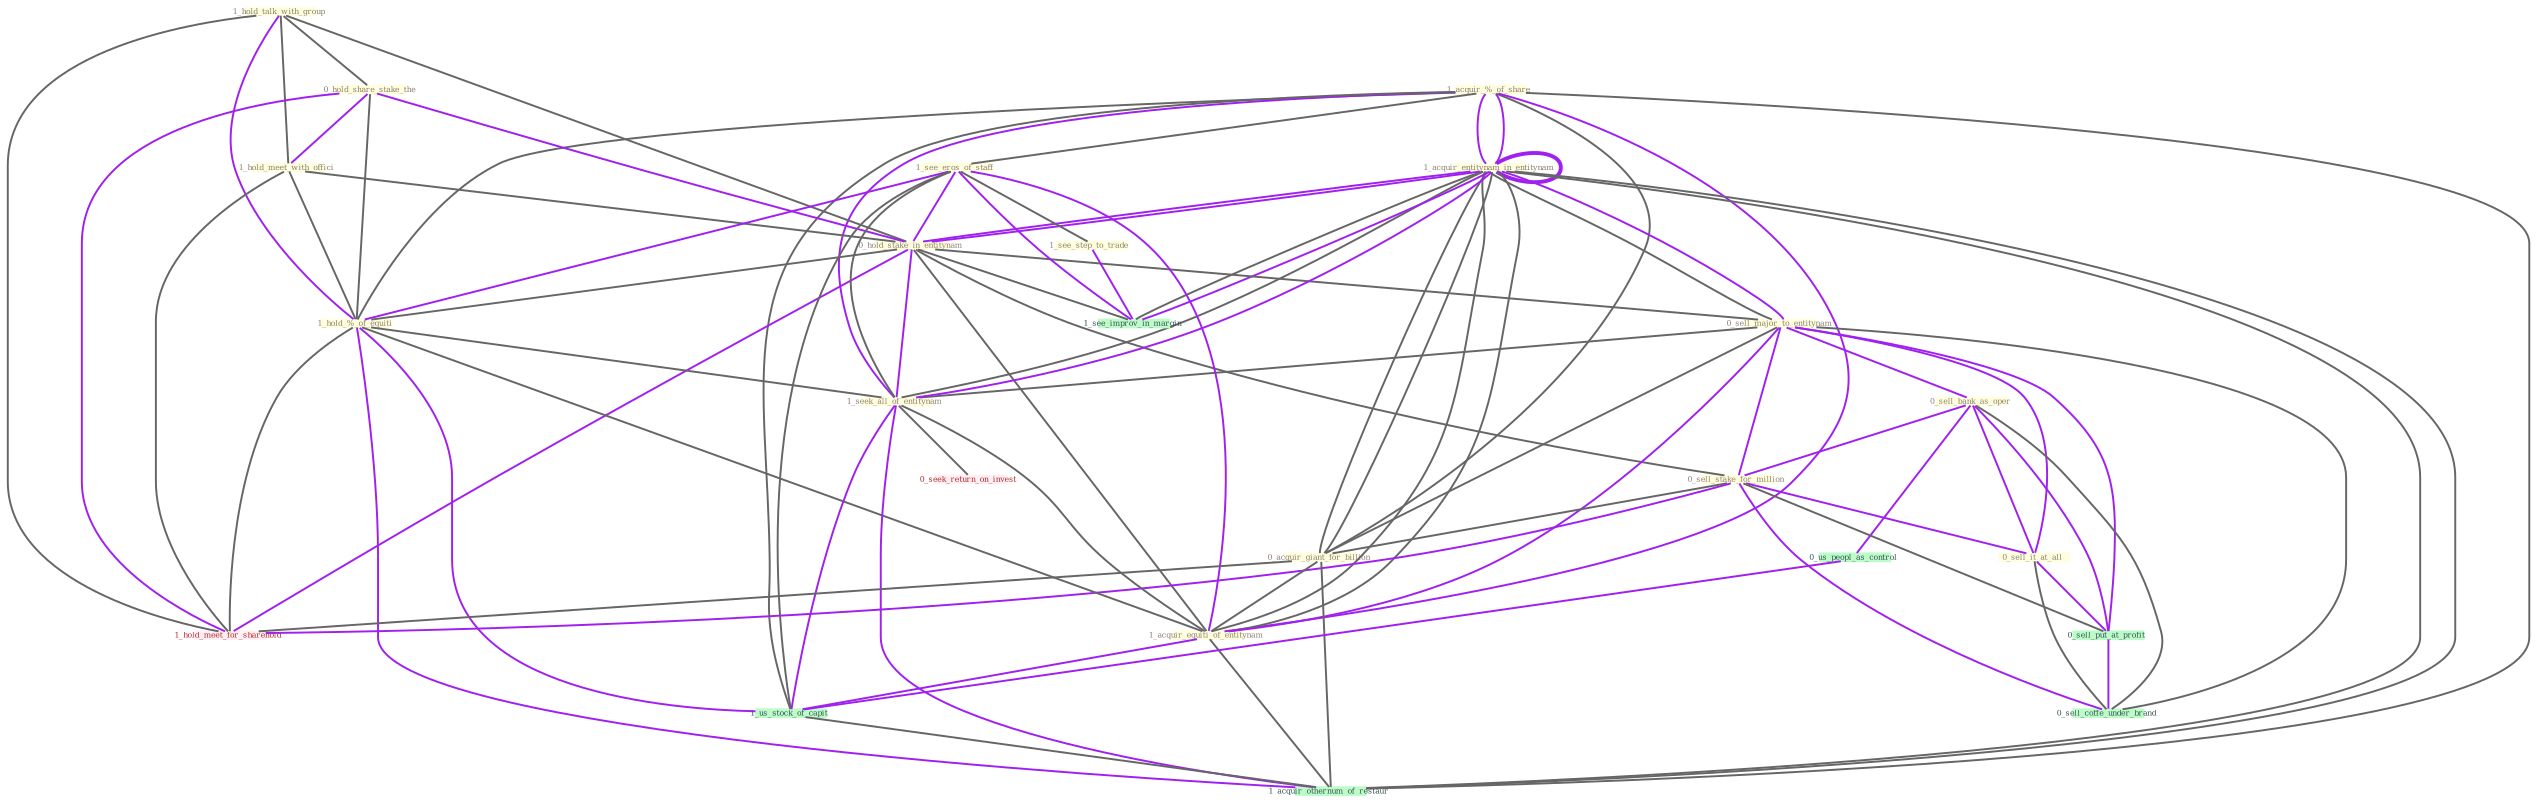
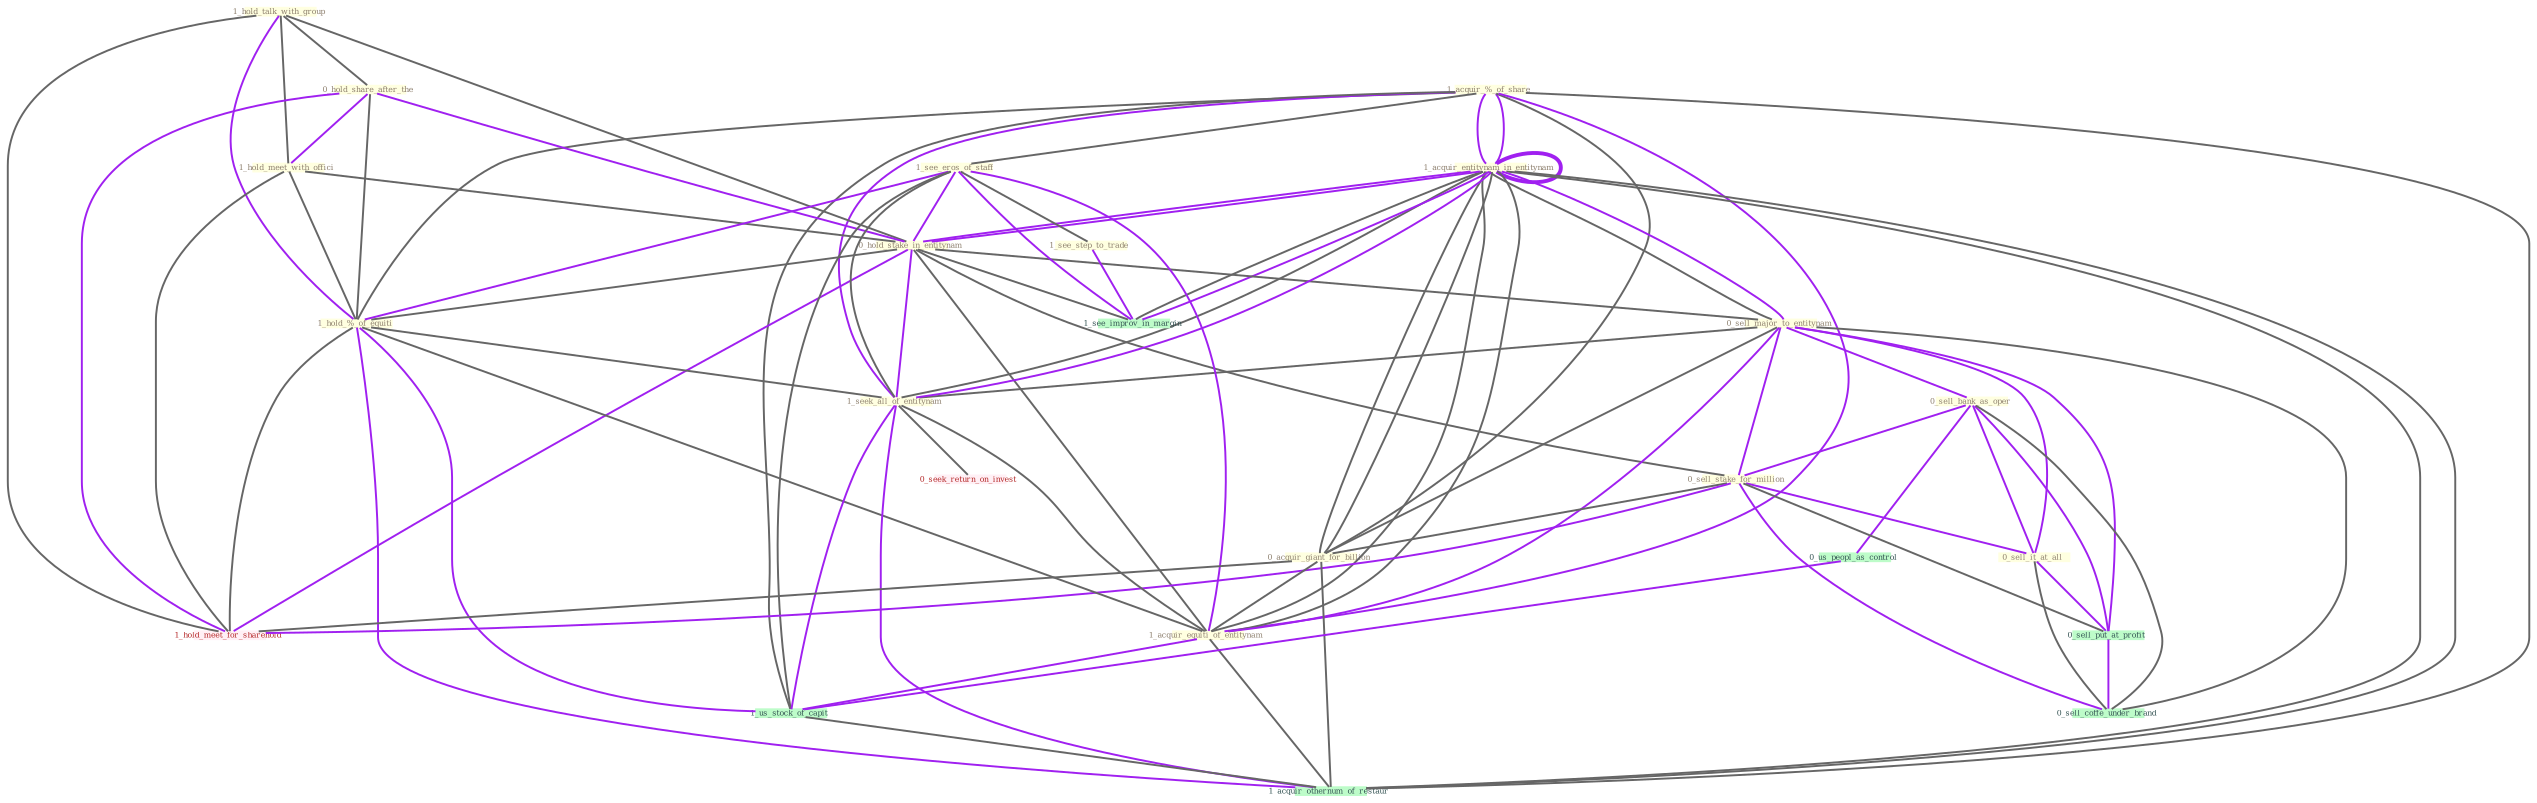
node "0_hold_share_stake_the": label "0_hold_share_stake_the" -> "0_hold_share_after_the"
